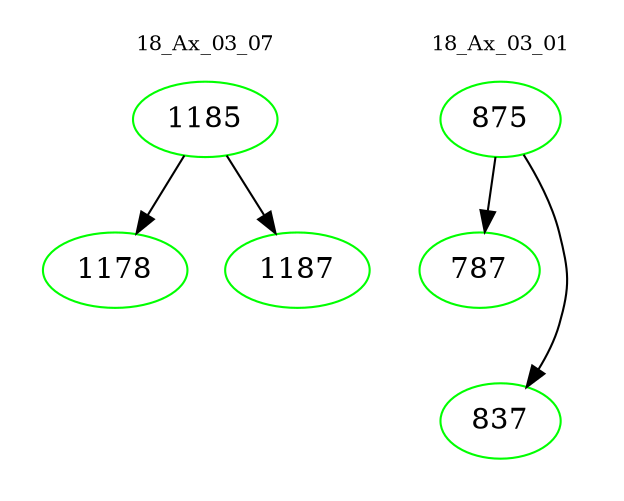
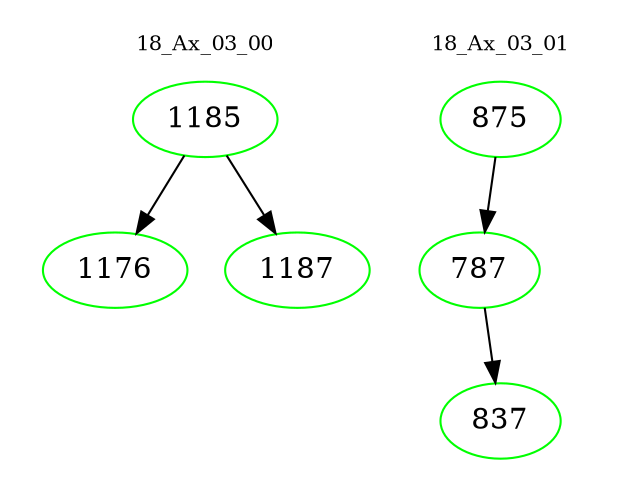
cluster "18_Ax_03_07": label "18_Ax_03_07" -> "18_Ax_03_00"
edge "875" -> "837": now "787" -> "837"
node "1178": label "1178" -> "1176"
